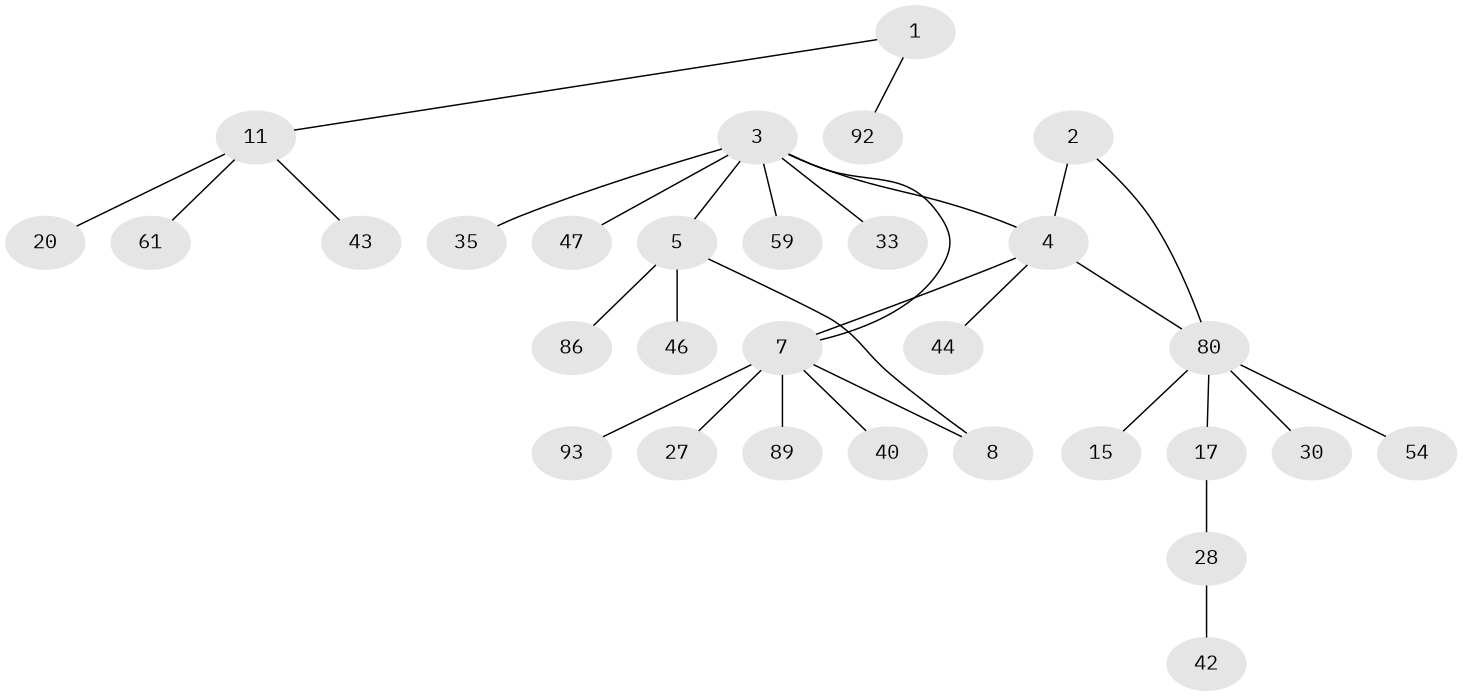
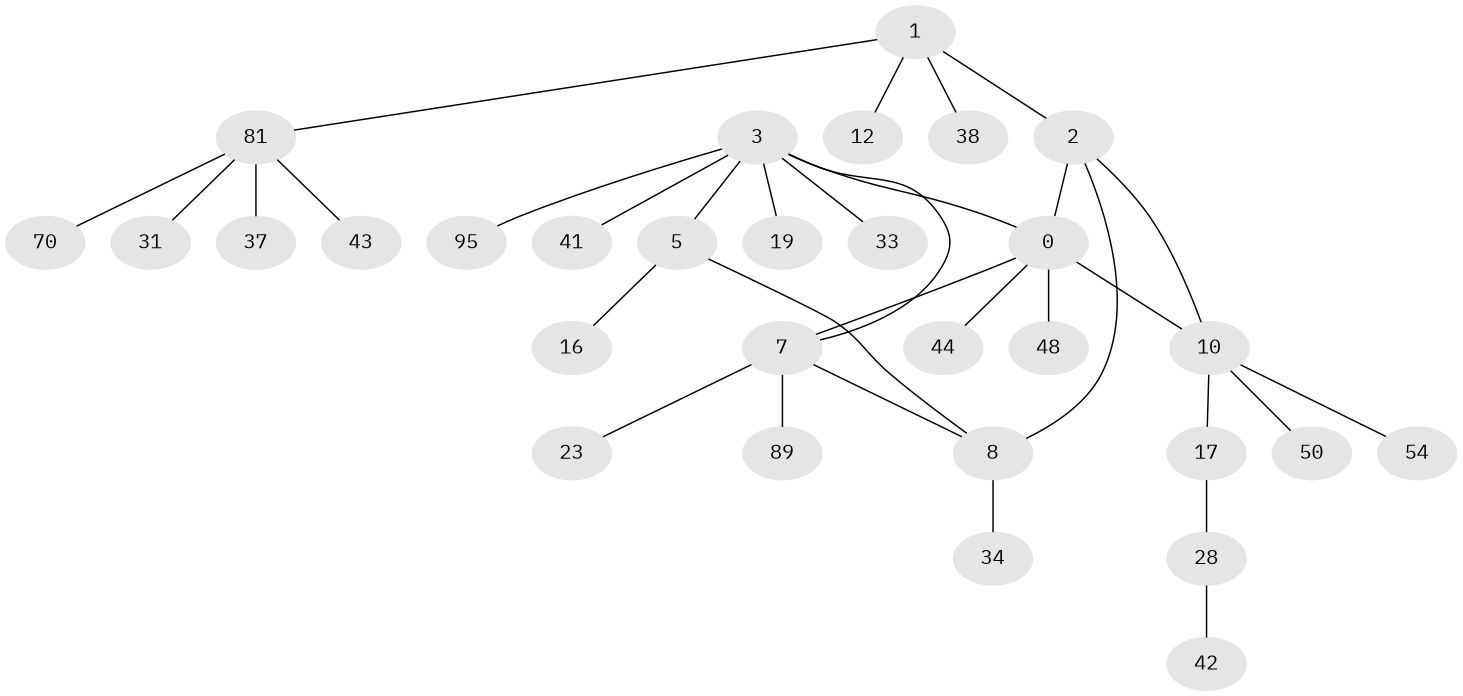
edge "1" -- "2": added
node "11": label "11" -> "81"
node "92": label "92" -> "12"
node "38": added
node "20": label "20" -> "70"
node "61": label "61" -> "31"
node "37": added
node "35": label "35" -> "95"
node "47": label "47" -> "41"
node "59": label "59" -> "19"
node "4": label "4" -> "0"
edge "2" -- "8": added
node "86": label "86" -> "16"
node "46": removed
node "48": added
node "80": label "80" -> "10"
node "93": label "93" -> "23"
node "27": removed
node "40": removed
node "15": removed
node "30": label "30" -> "50"
node "34": added
